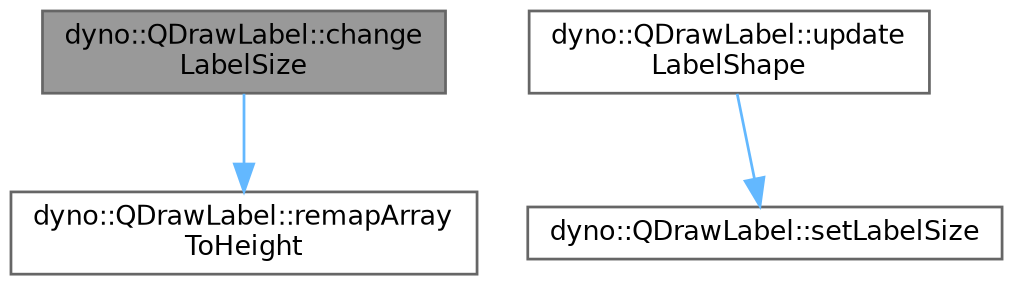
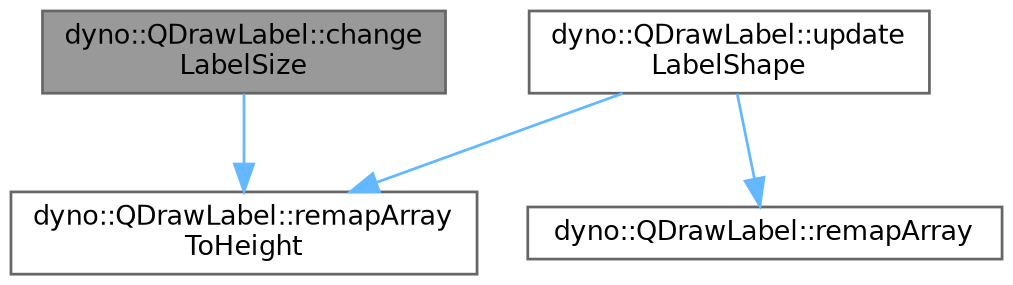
edge "dyno::QDrawLabel::update LabelShape" -> "dyno::QDrawLabel::remapArray ToHeight": added
node "dyno::QDrawLabel::setLabelSize": label "dyno::QDrawLabel::setLabelSize" -> "dyno::QDrawLabel::remapArray"
